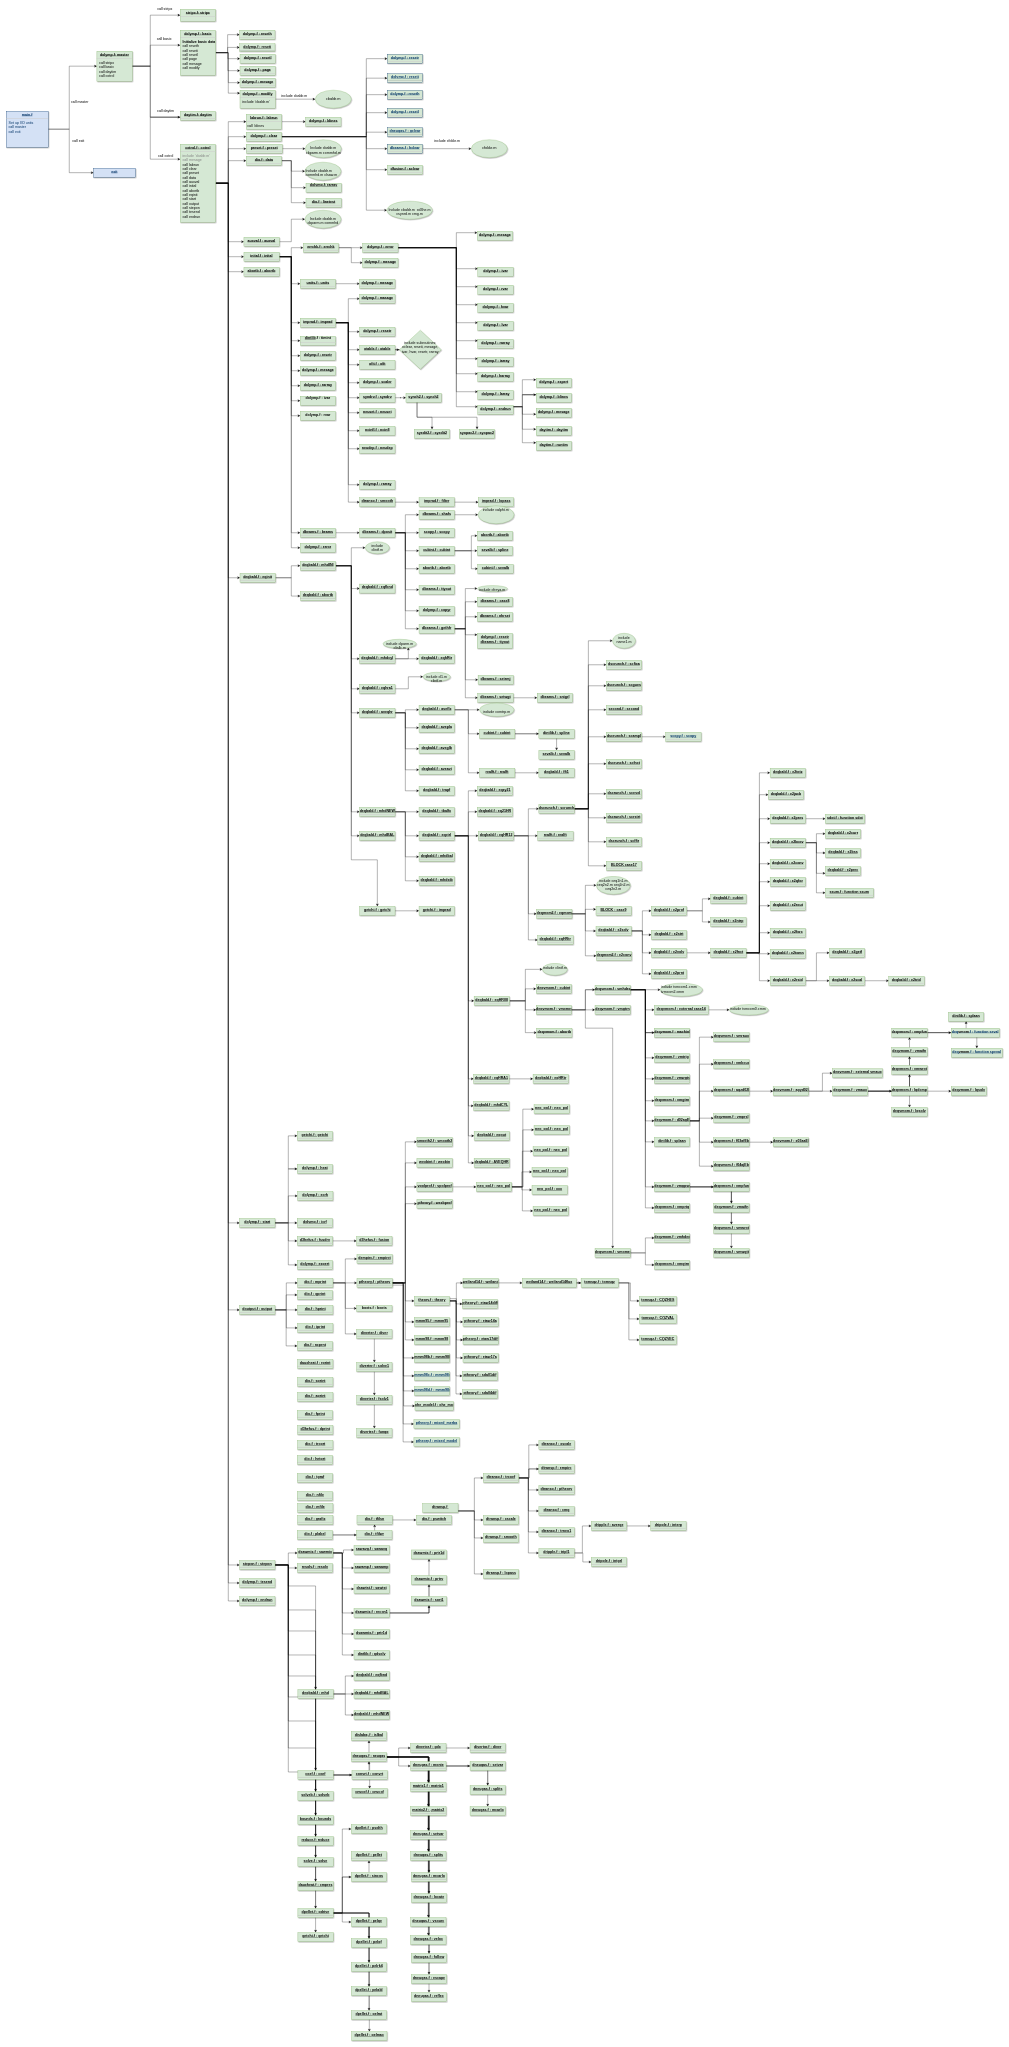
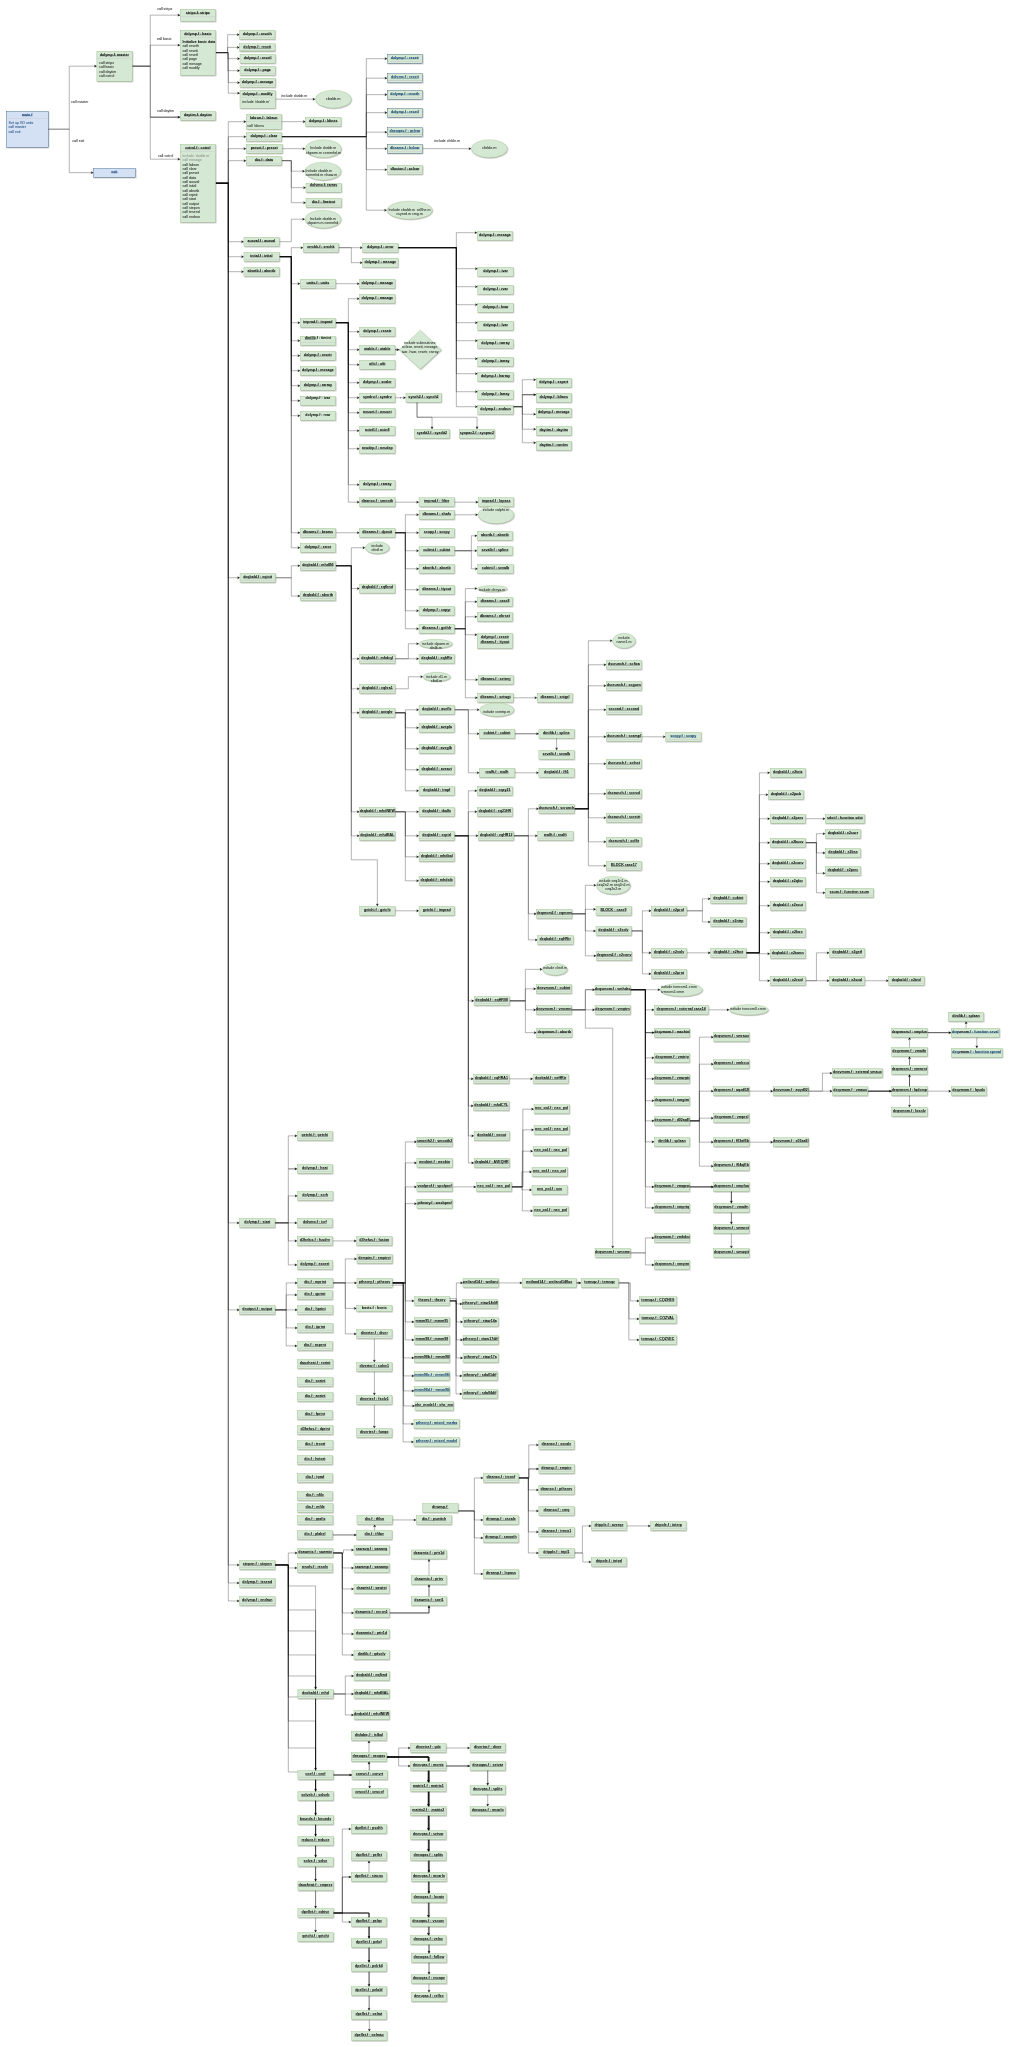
node "include clparm.m clislb.m": moved (399, 644) -> (435, 644)
edge "deqbald.f : e2solv" -> "deqbald.f : e2strt": removed
node "deqbald.f : e2strt": removed
